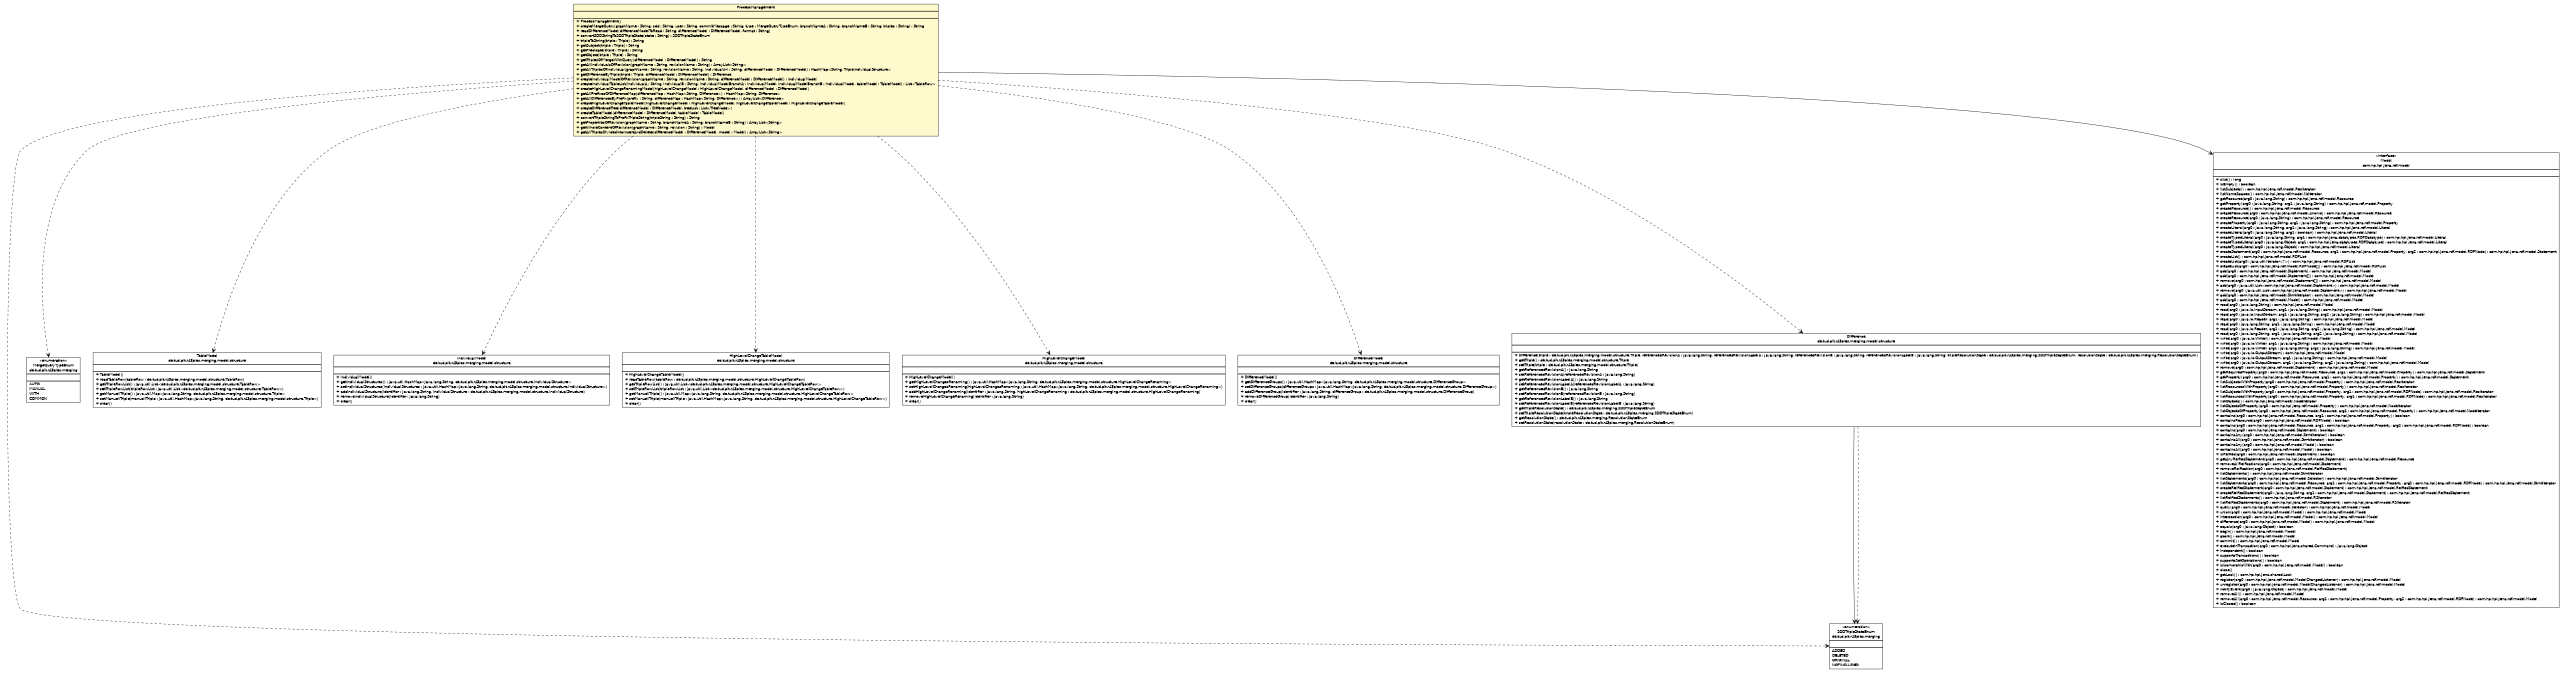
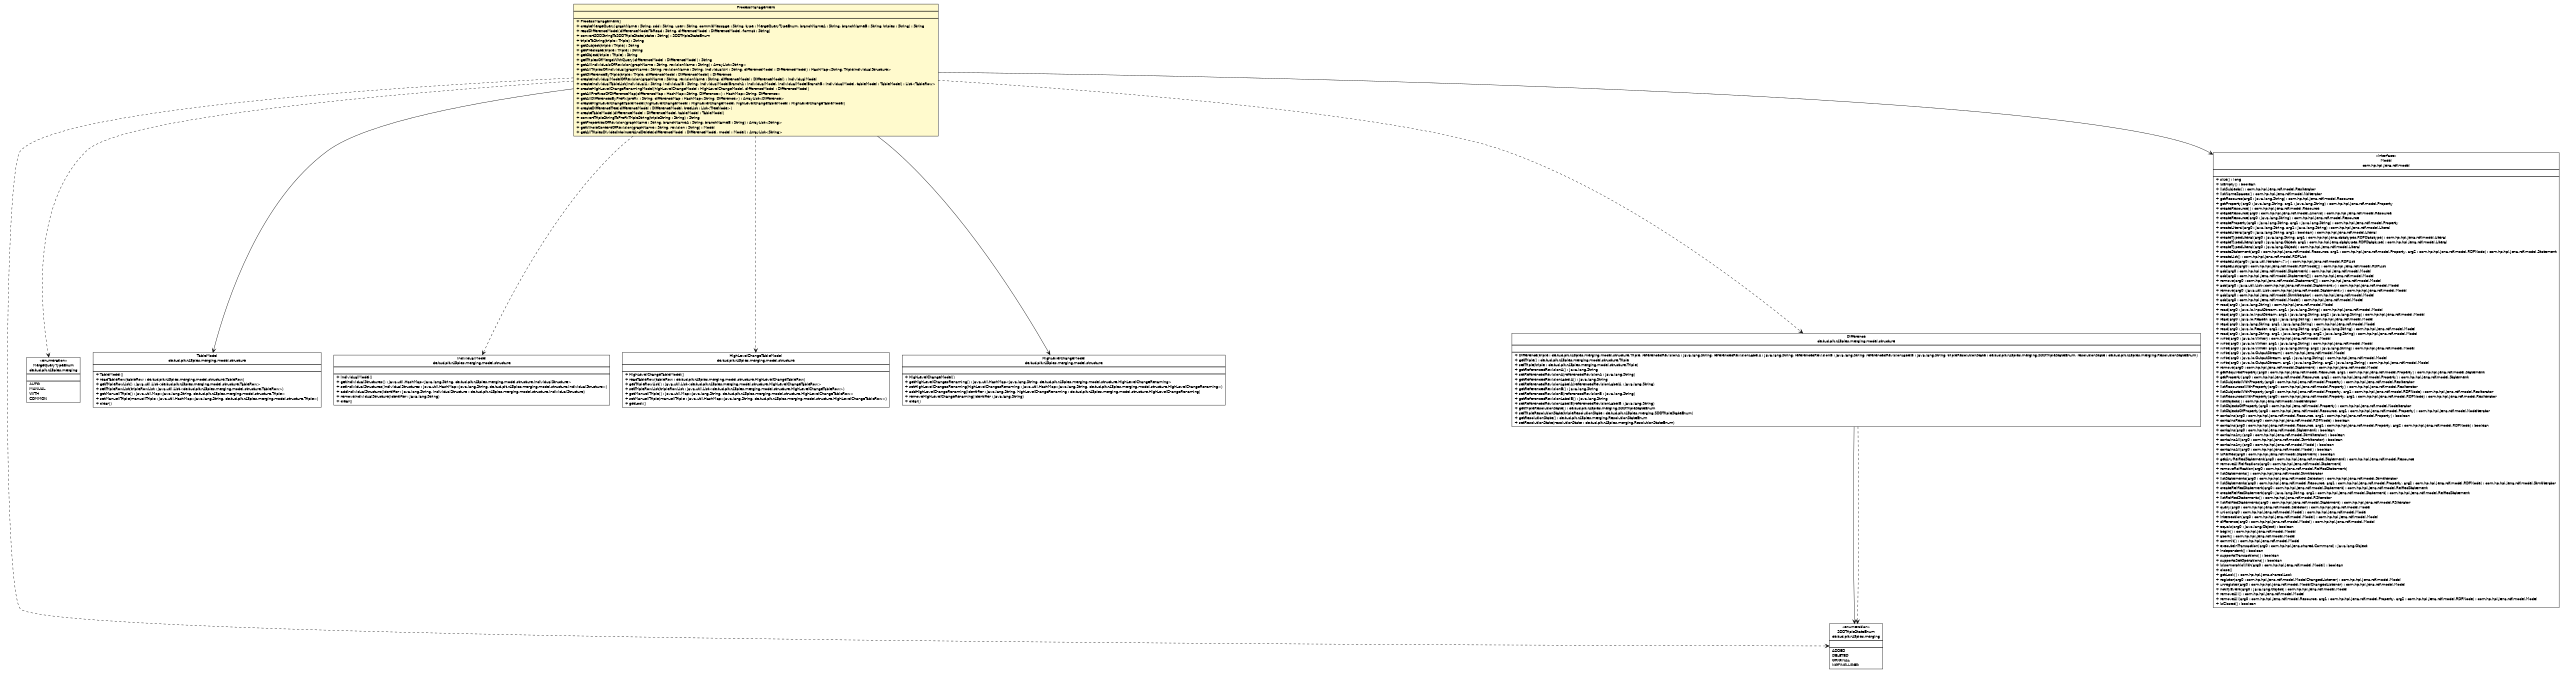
edge "ProcessManagement" -> "TableModel": style dashed -> solid
edge "ProcessManagement" -> "HighLevelChangeModel": style dashed -> solid
node "DifferenceModel": removed
node "HighLevelChangeTableModel": text "+ clear()" -> "+ getLock()"
